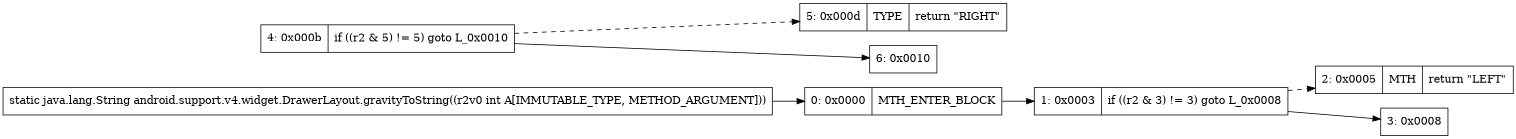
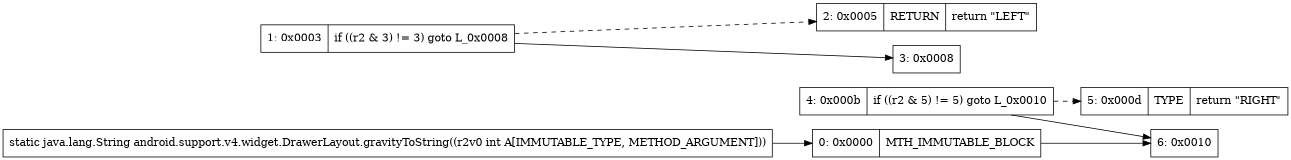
node "2: 0x0005": text "MTH" -> "RETURN"
node "0: 0x0000": text "MTH_ENTER_BLOCK" -> "MTH_IMMUTABLE_BLOCK"
edge "0: 0x0000" -> "1: 0x0003": now "0: 0x0000" -> "6: 0x0010"
